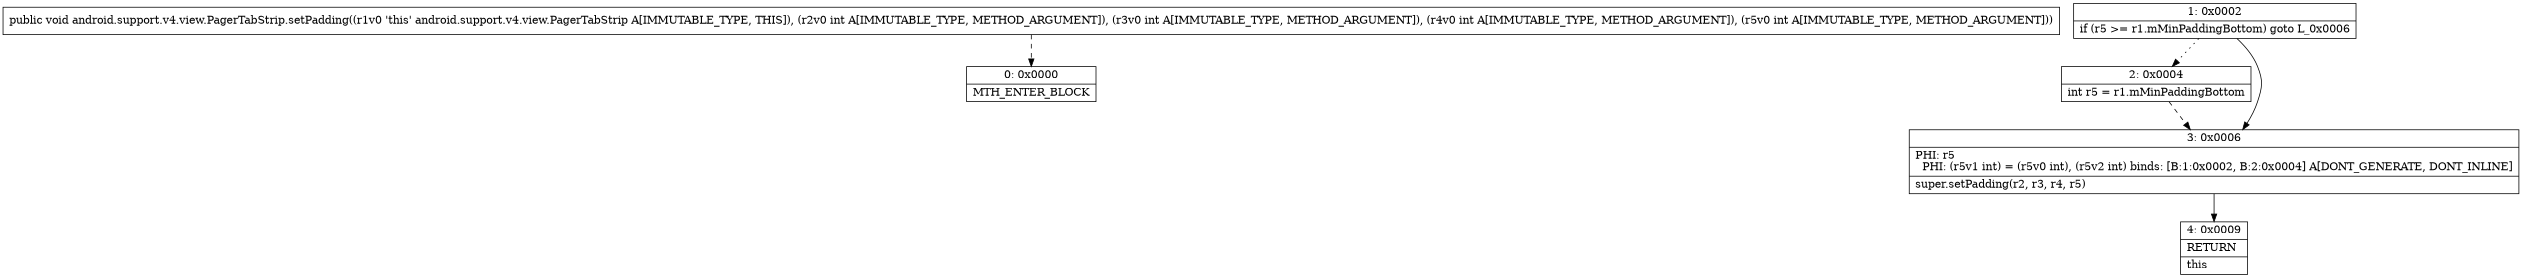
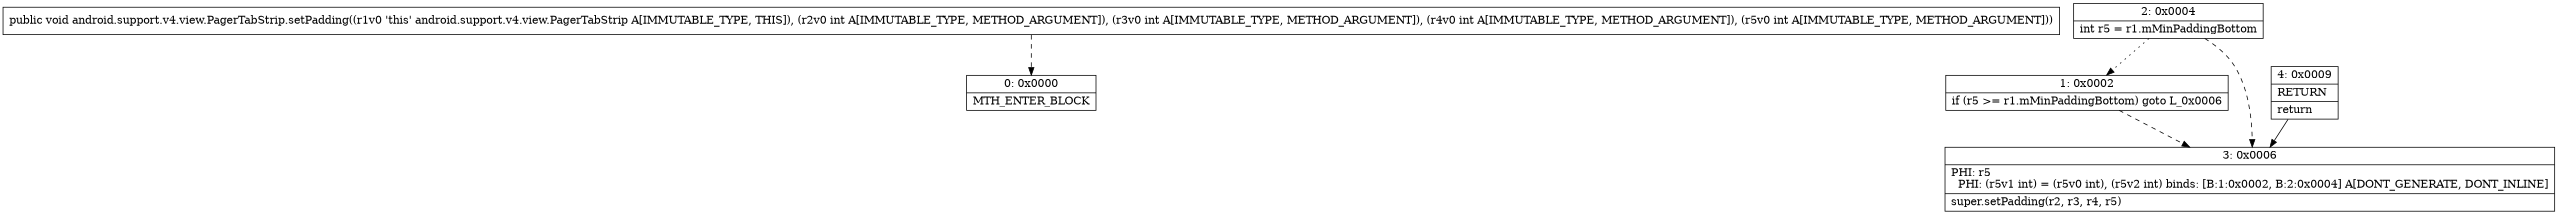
edge "1: 0x0002" -> "2: 0x0004": reversed
edge "1: 0x0002" -> "3: 0x0006": style solid -> dashed
edge "3: 0x0006" -> "4: 0x0009": reversed
node "4: 0x0009": text "this" -> "return"
